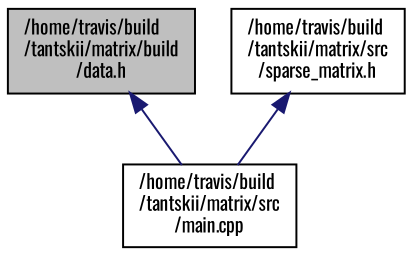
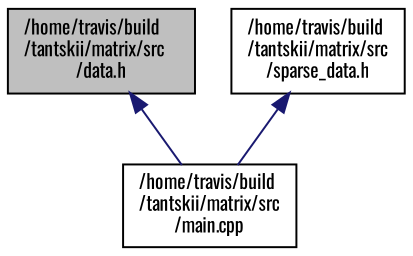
node "/home/travis/build /tantskii/matrix/build /data.h": label "/home/travis/build /tantskii/matrix/build /data.h" -> "/home/travis/build /tantskii/matrix/src /data.h"
node "/home/travis/build /tantskii/matrix/src /sparse_matrix.h": label "/home/travis/build /tantskii/matrix/src /sparse_matrix.h" -> "/home/travis/build /tantskii/matrix/src /sparse_data.h"
